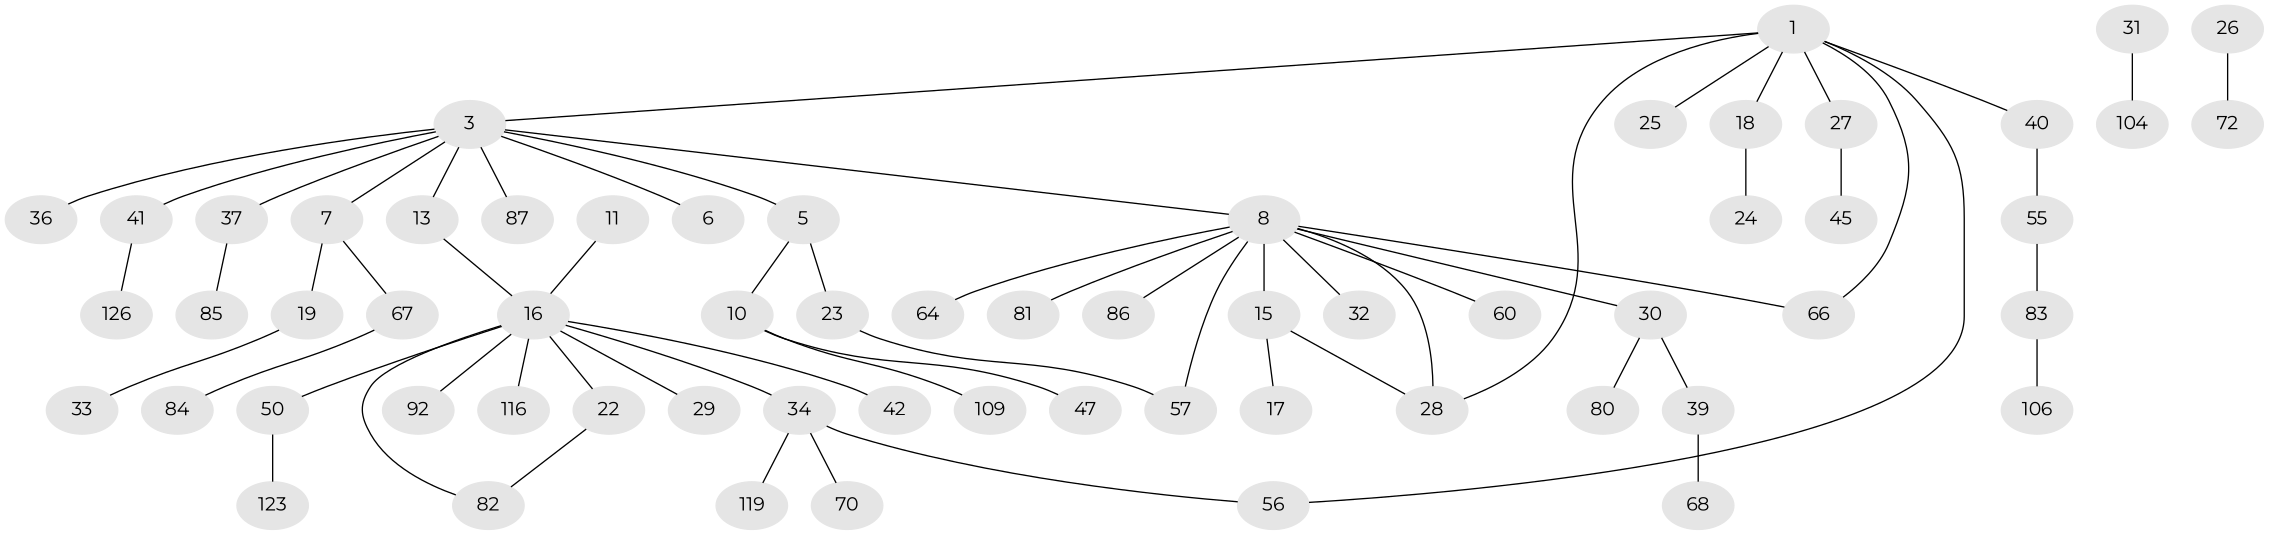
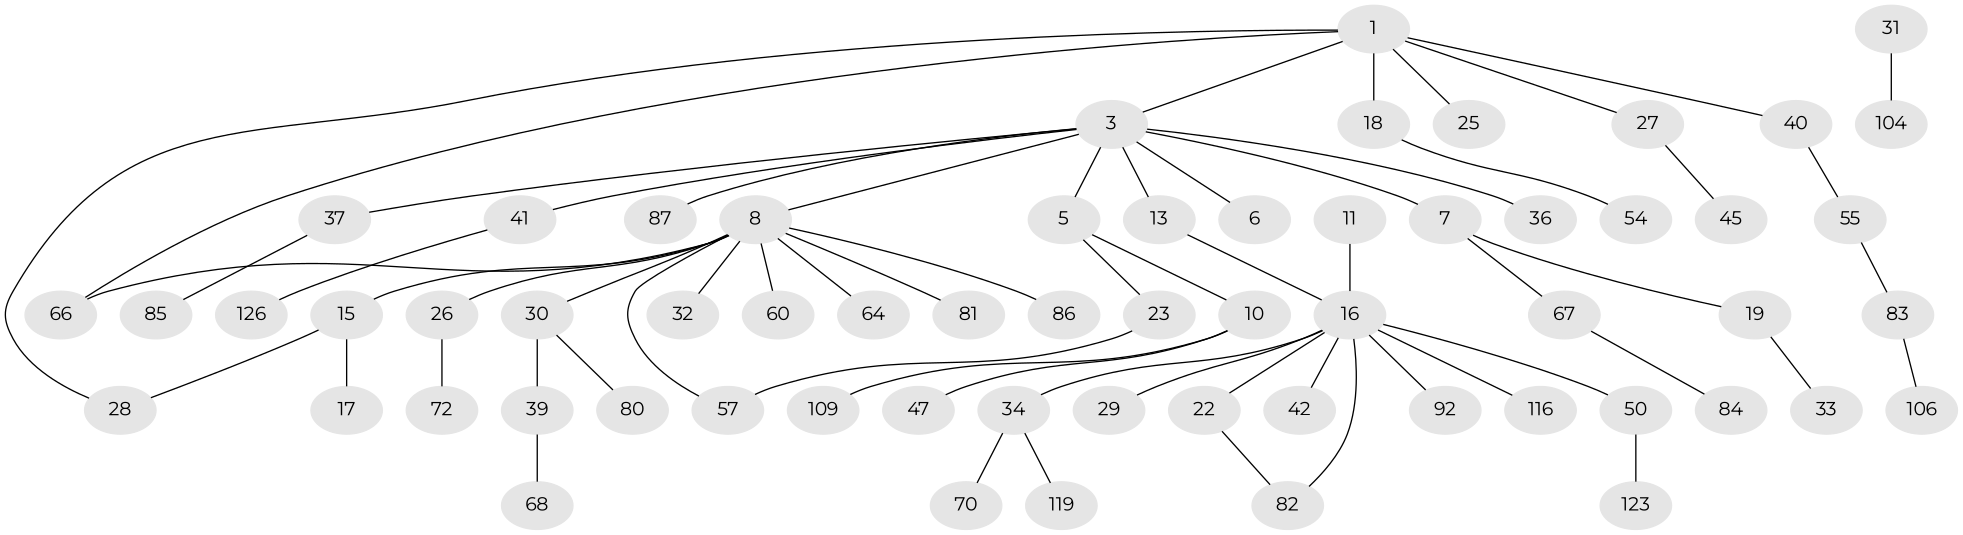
node "24": label "24" -> "54"
edge "8" -- "28": now "8" -- "26"
node "56": removed
